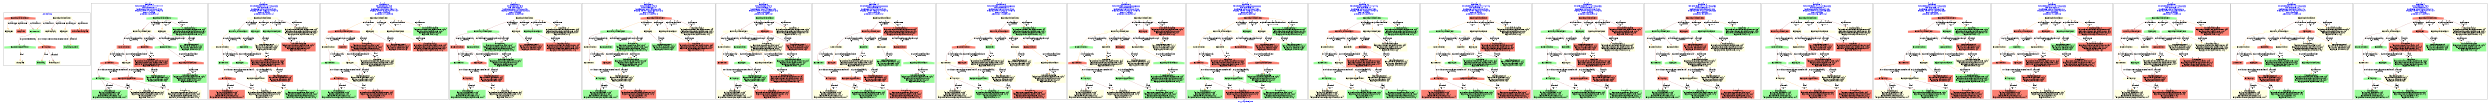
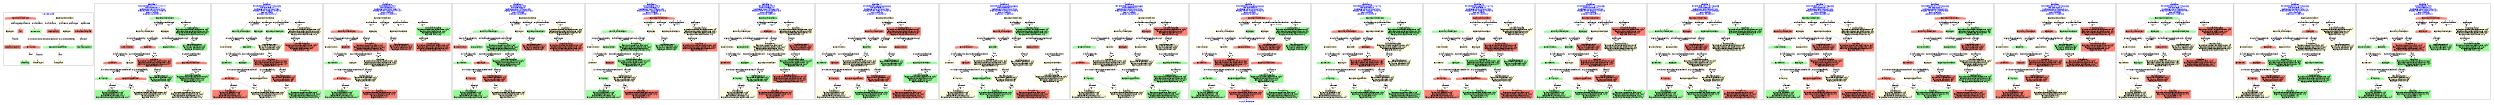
cluster "1-correct long": label "1-correct long" -> "1-correct model"
node "occupation": label "occupation" -> "and"
node "long_biography": fillcolor lightyellow -> salmon
node "occupation_type_uri": added
